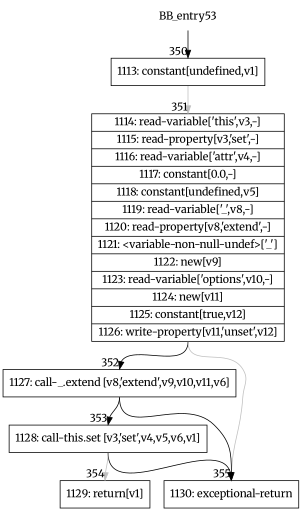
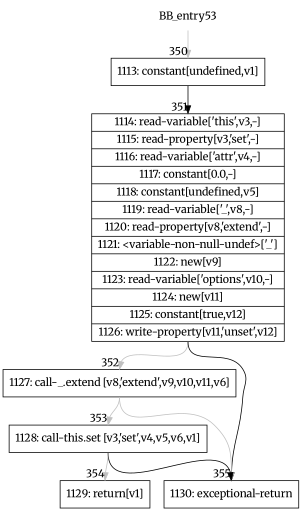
edge "BB_entry53" -> "1113: constant[undefined,v1]": color black -> gray
edge "1113: constant[undefined,v1]" -> "1114: read-variable['this',v3,-]": color gray -> black
edge "1114: read-variable['this',v3,-]" -> "1127: call-_.extend [v8,'extend',v9,v10,v11,v6]": color black -> gray
edge "1114: read-variable['this',v3,-]" -> "1130: exceptional-return": color gray -> black
edge "1127: call-_.extend [v8,'extend',v9,v10,v11,v6]" -> "1128: call-this.set [v3,'set',v4,v5,v6,v1]": color black -> gray
edge "1127: call-_.extend [v8,'extend',v9,v10,v11,v6]" -> "1130: exceptional-return": color black -> gray
